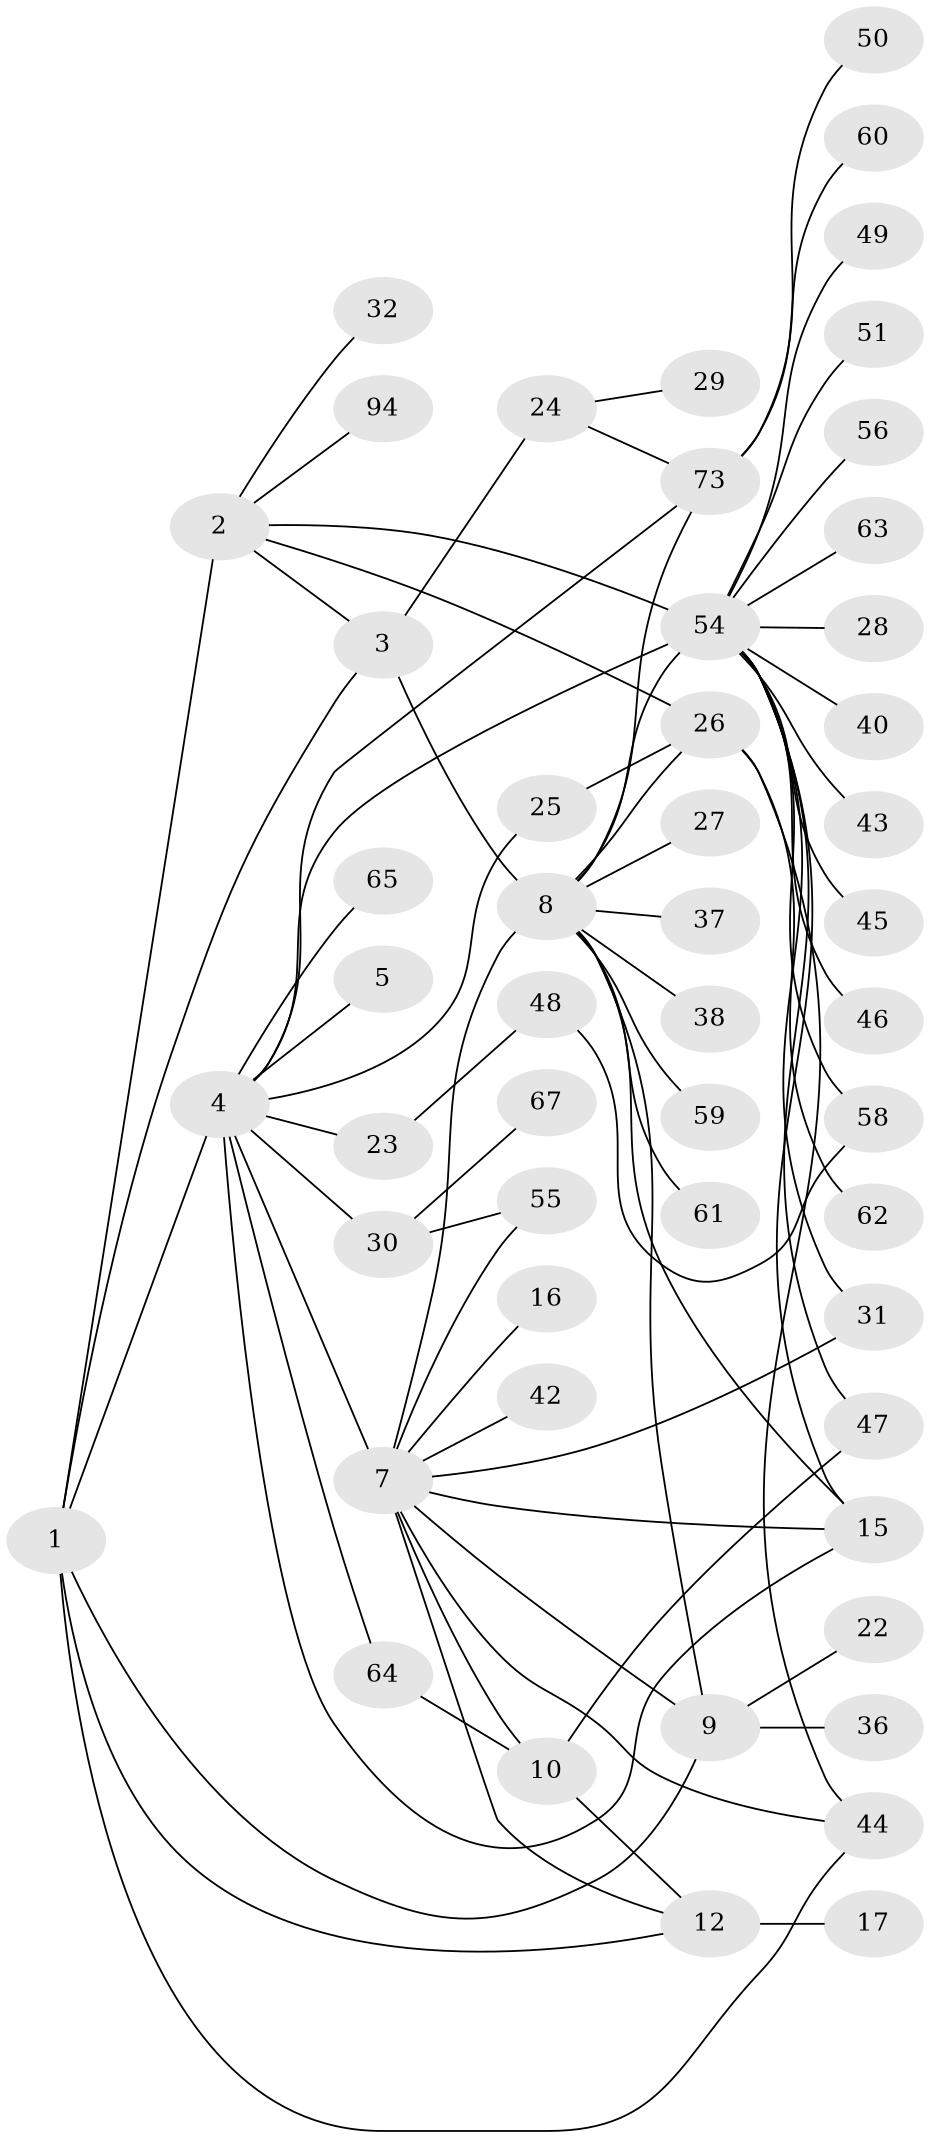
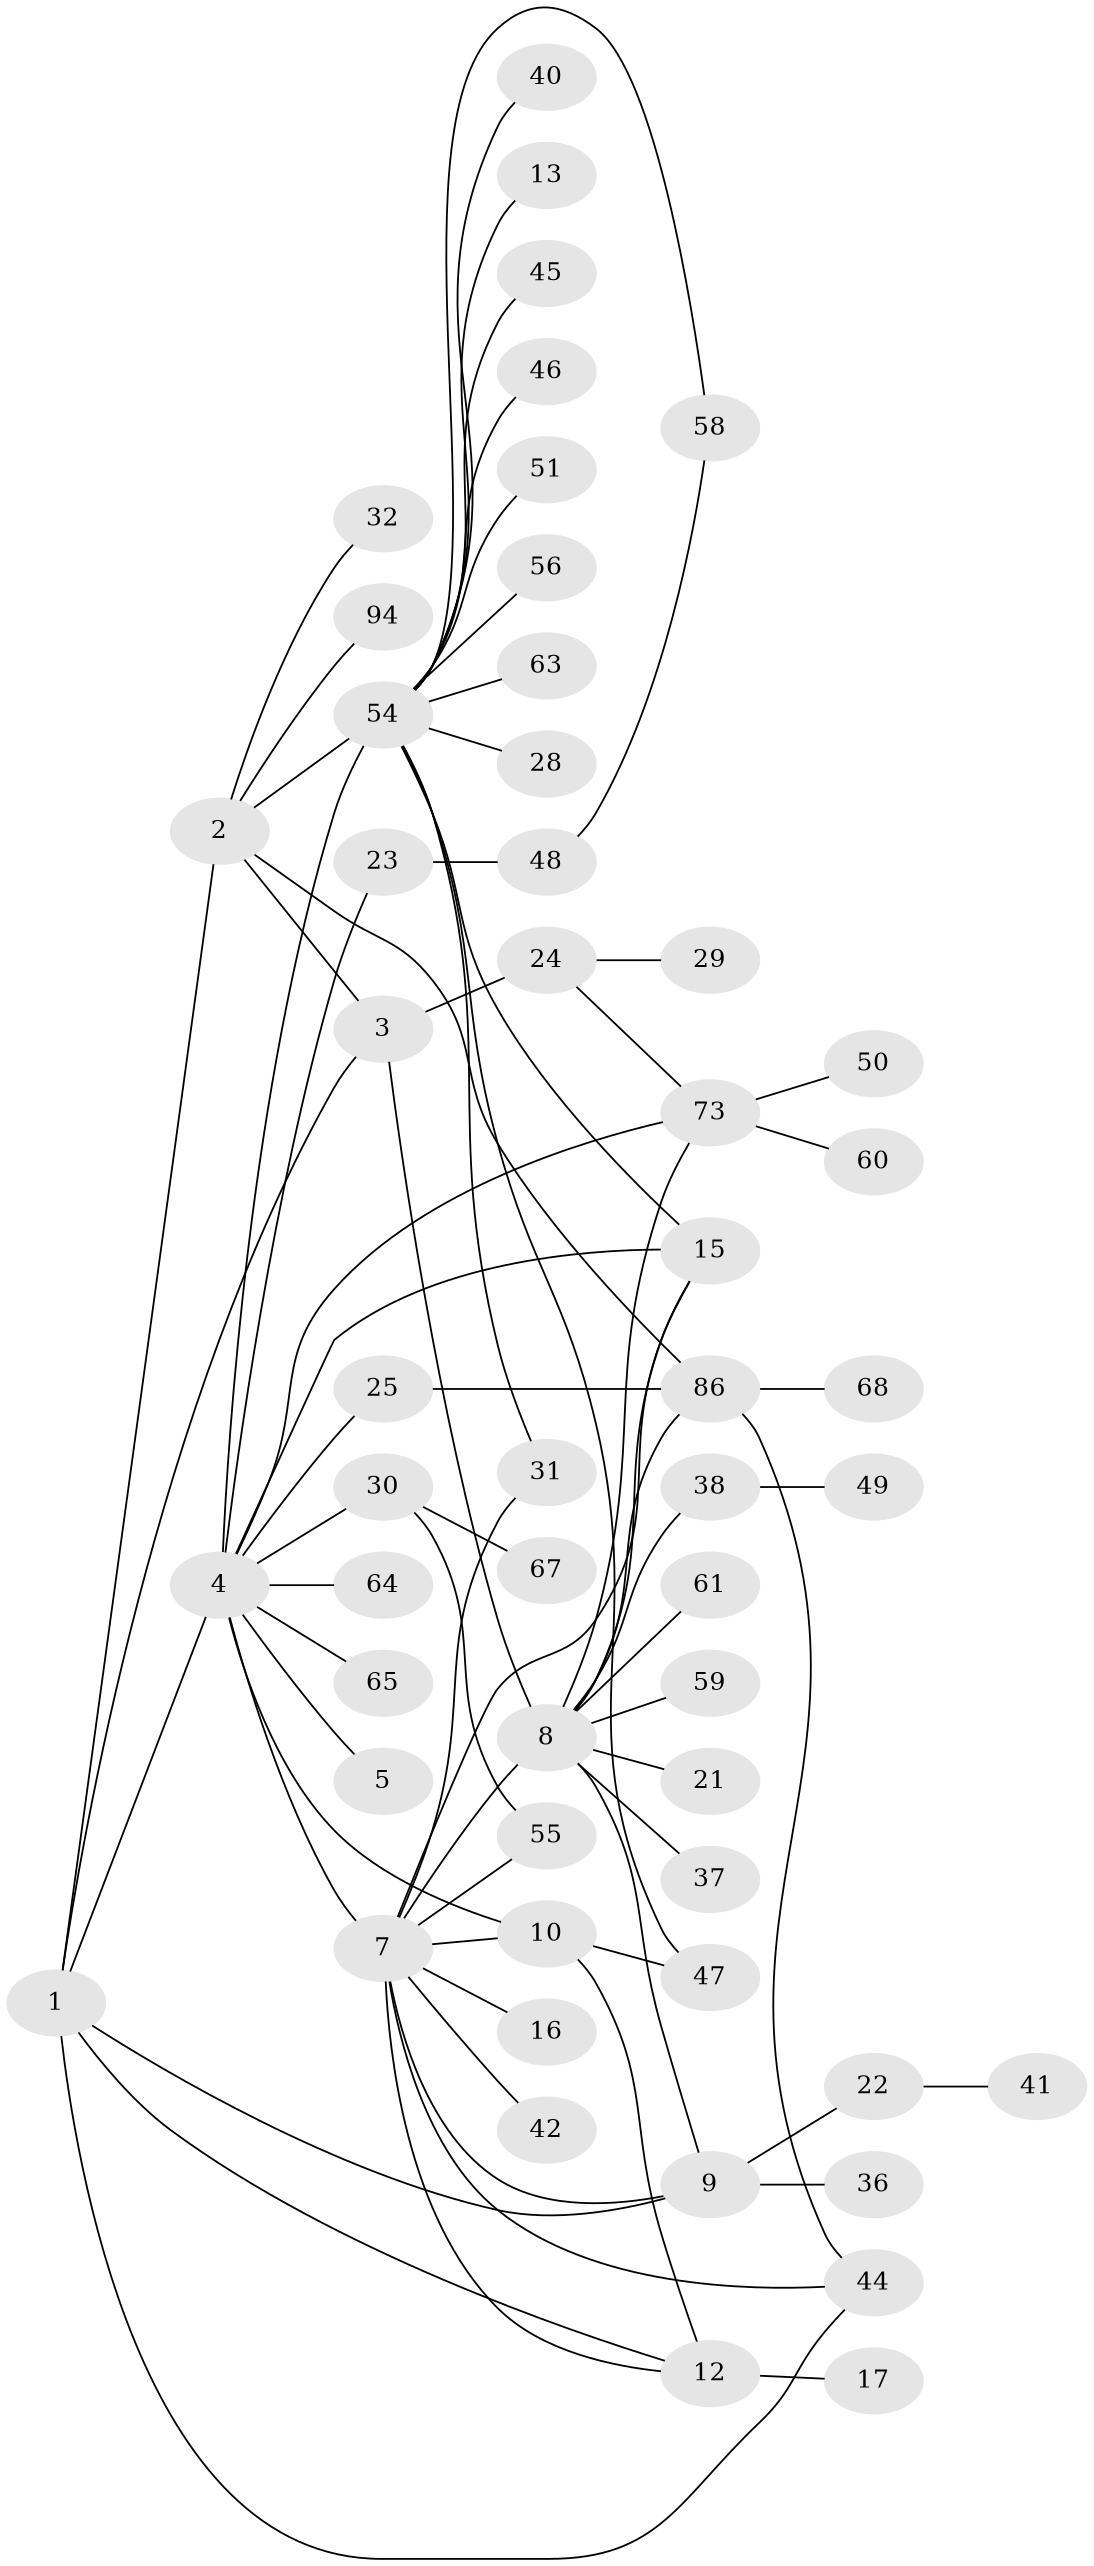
edge "49" -- "54": now "49" -- "38"
node "26": label "26" -> "86"
edge "54" -- "8": removed
node "27": label "27" -> "21"
node "43": label "43" -> "13"
node "62": label "62" -> "68"
edge "64" -- "10": now "4" -- "10"
node "41": added
